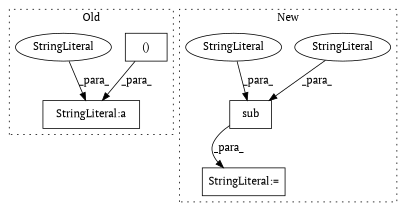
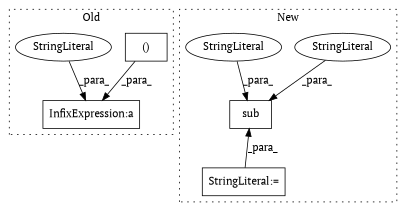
node "StringLiteral:a": label "StringLiteral:a" -> "InfixExpression:a"
edge "sub" -> "StringLiteral:=": reversed
